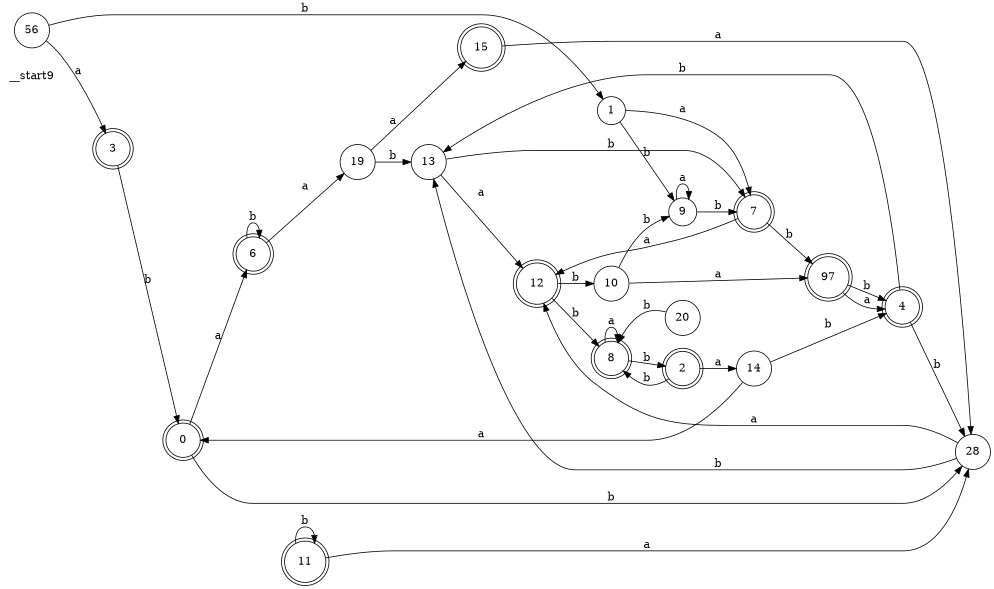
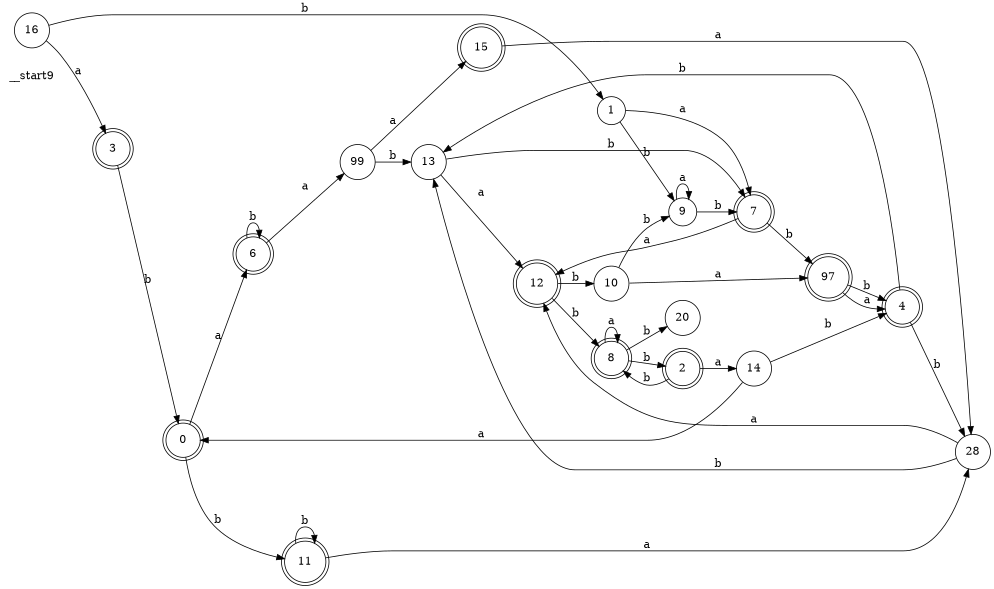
node "56": label "56" -> "16"
node "19": label "19" -> "99"
edge "20" -> "8": reversed
edge "0" -> "28": now "0" -> "11"
